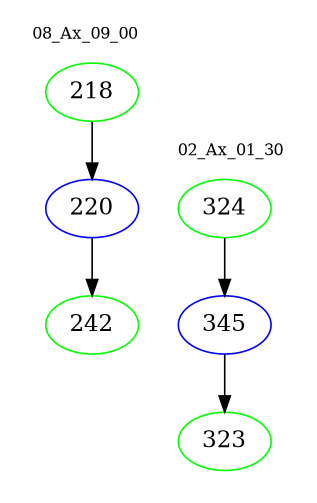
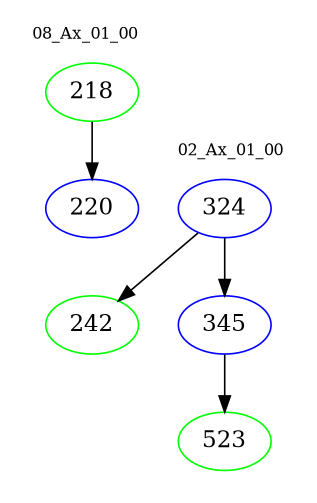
cluster "08_Ax_09_00": label "08_Ax_09_00" -> "08_Ax_01_00"
cluster "02_Ax_01_30": label "02_Ax_01_30" -> "02_Ax_01_00"
node "324": color green -> blue
edge "220" -> "242": now "324" -> "242"
node "323": label "323" -> "523"
